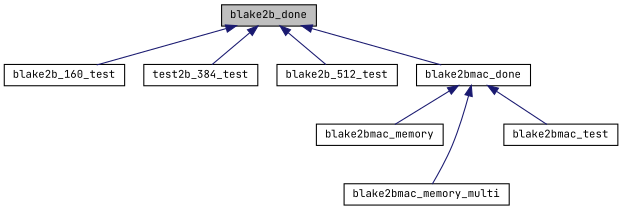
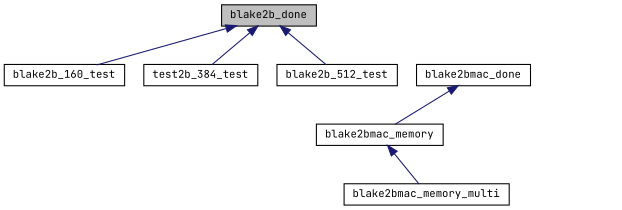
edge "blake2bmac_done" -> "blake2b_done": removed
node "blake2bmac_test": removed
edge "blake2bmac_memory_multi" -> "blake2bmac_done": now "blake2bmac_memory_multi" -> "blake2bmac_memory"
